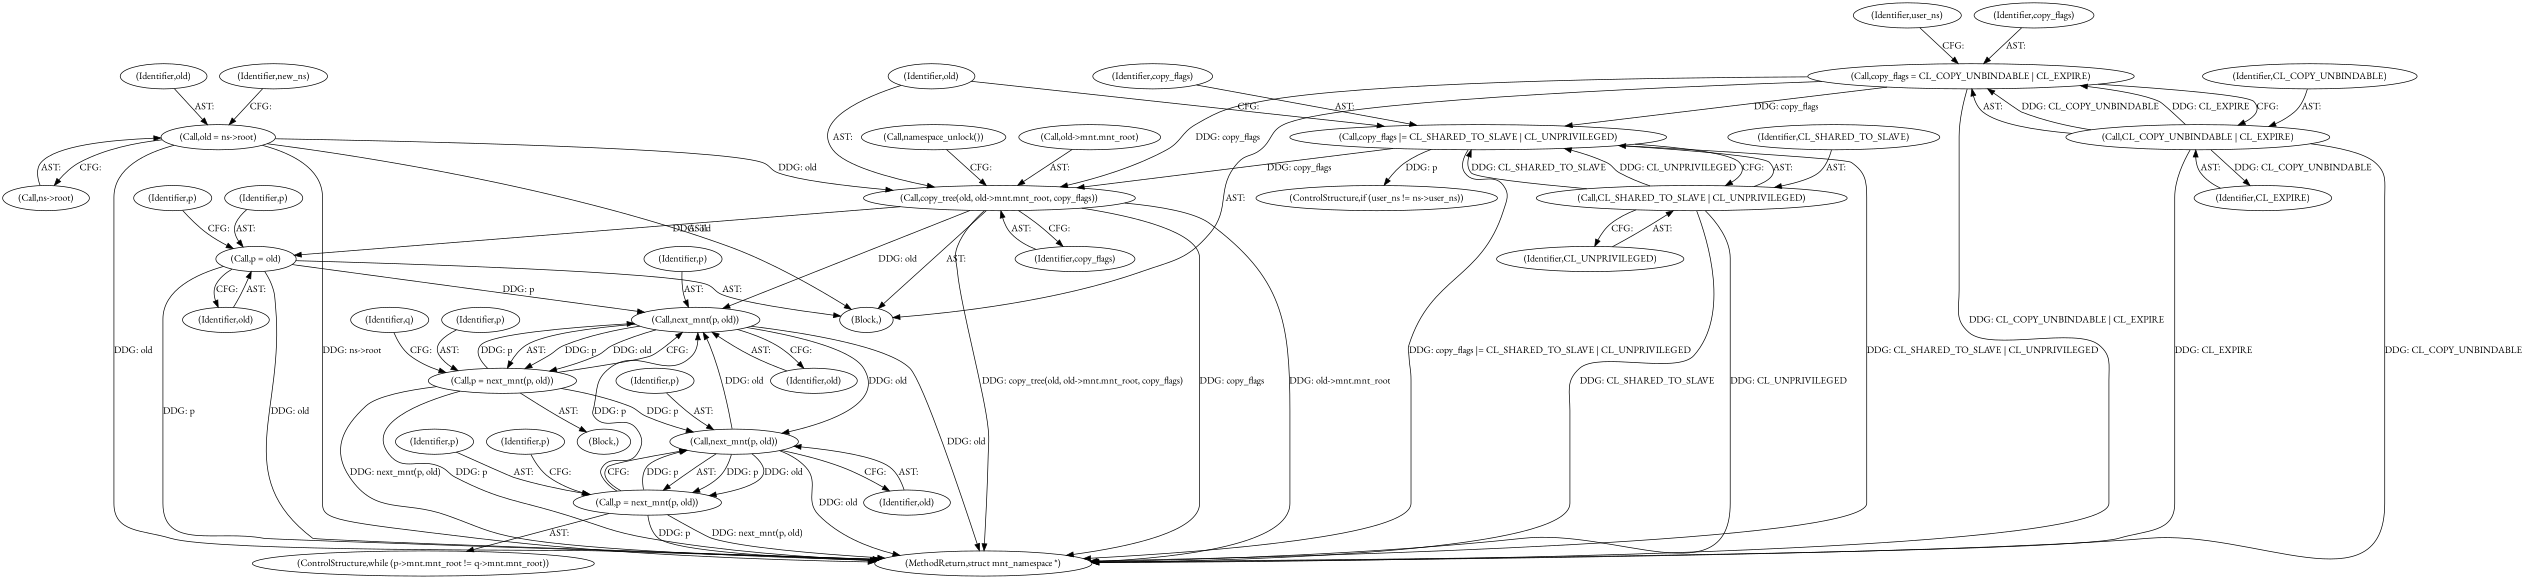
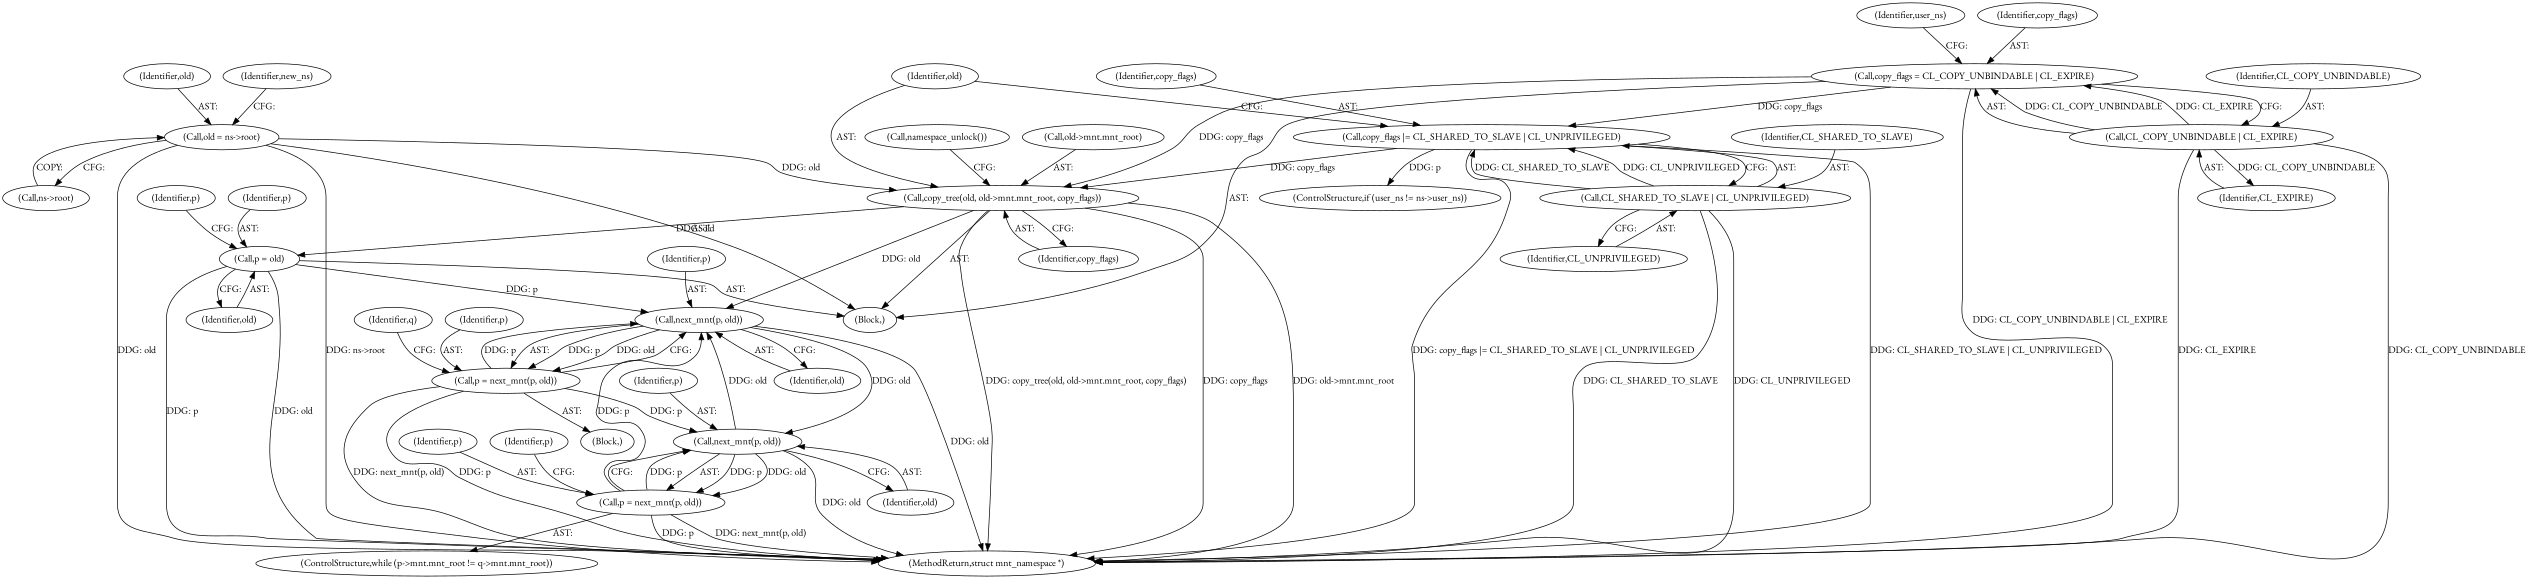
edge "(Call,ns->root)" -> "(Call,old = ns->root)": label "AST: " -> "COPY: "
